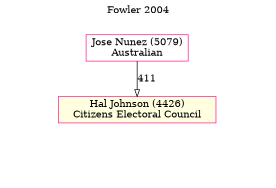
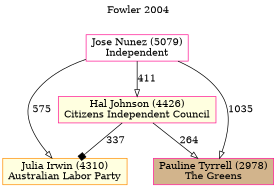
node "Jose Nunez (5079) Australian": label "Jose Nunez (5079) Australian" -> "Jose Nunez (5079) Independent"
node "Hal Johnson (4426) Citizens Electoral Council": label "Hal Johnson (4426) Citizens Electoral Council" -> "Hal Johnson (4426) Citizens Independent Council"
node "Julia Irwin (4310) Australian Labor Party": added
node "Pauline Tyrrell (2978) The Greens": added
